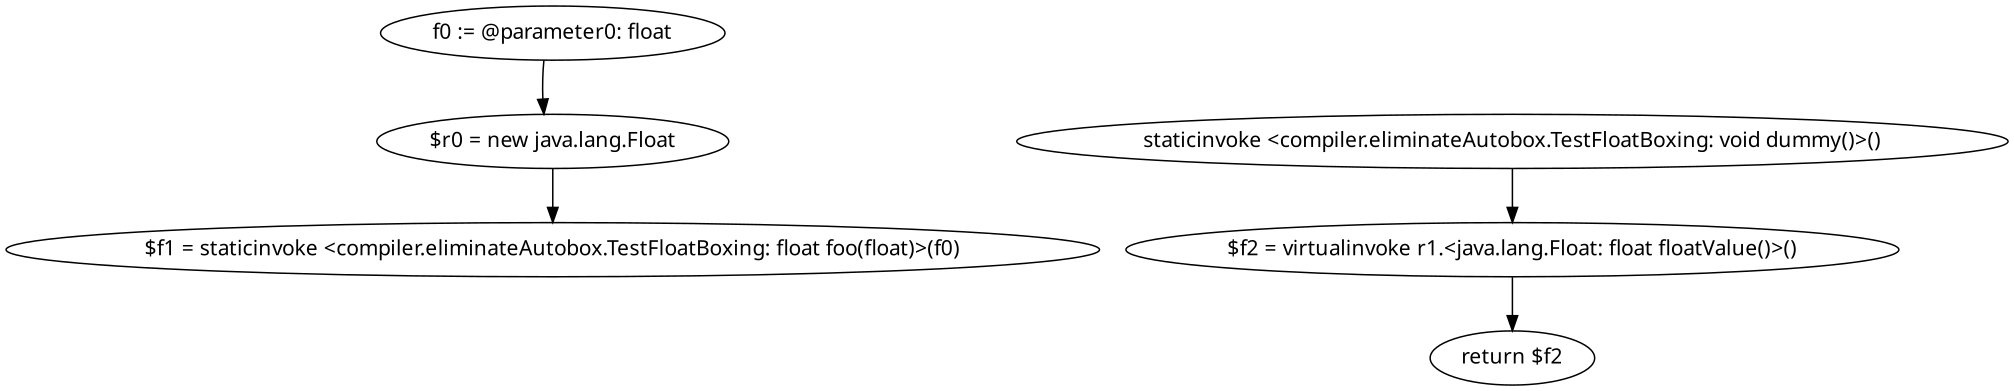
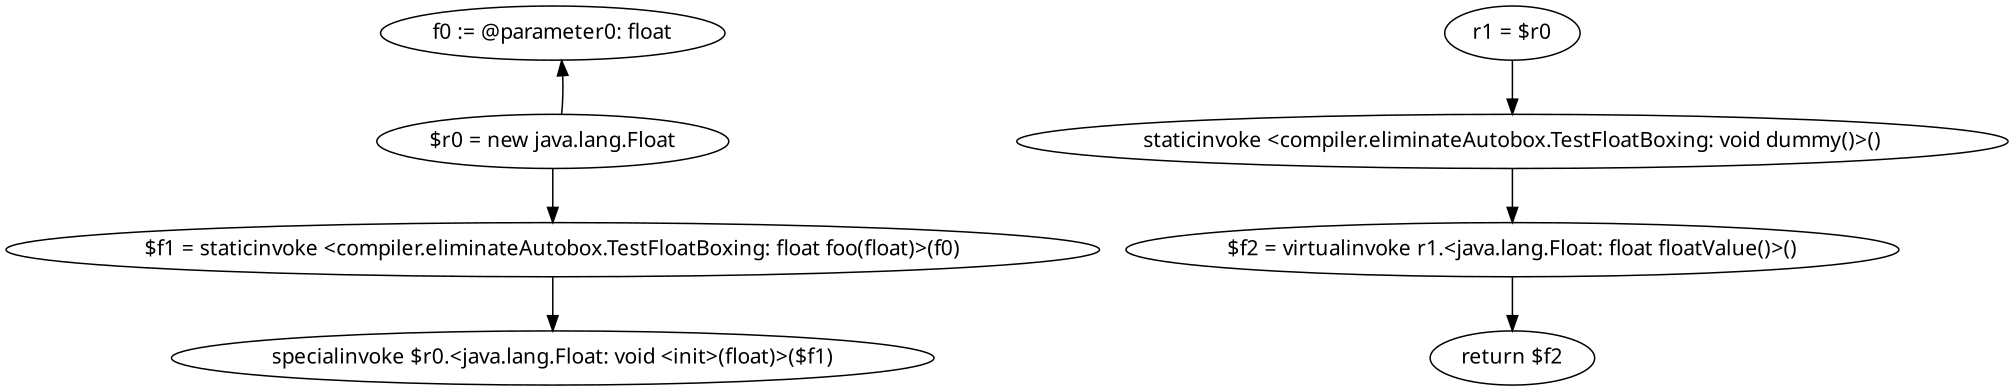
node "r1 = $r0": added
edge "f0 := @parameter0: float" -> "$r0 = new java.lang.Float": reversed
node "specialinvoke $r0.<java.lang.Float: void <init>(float)>($f1)": added
